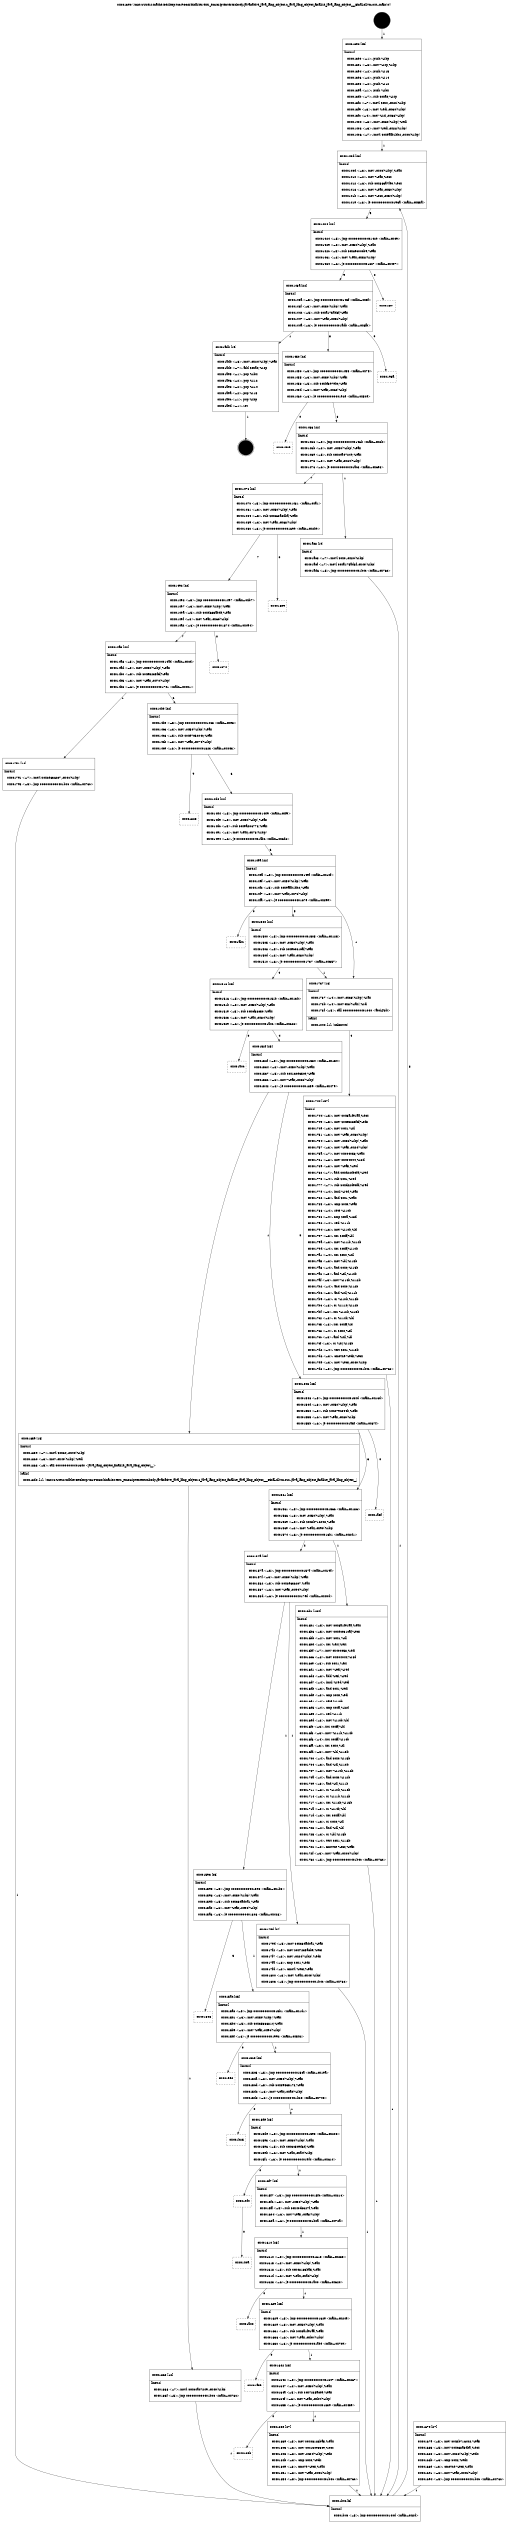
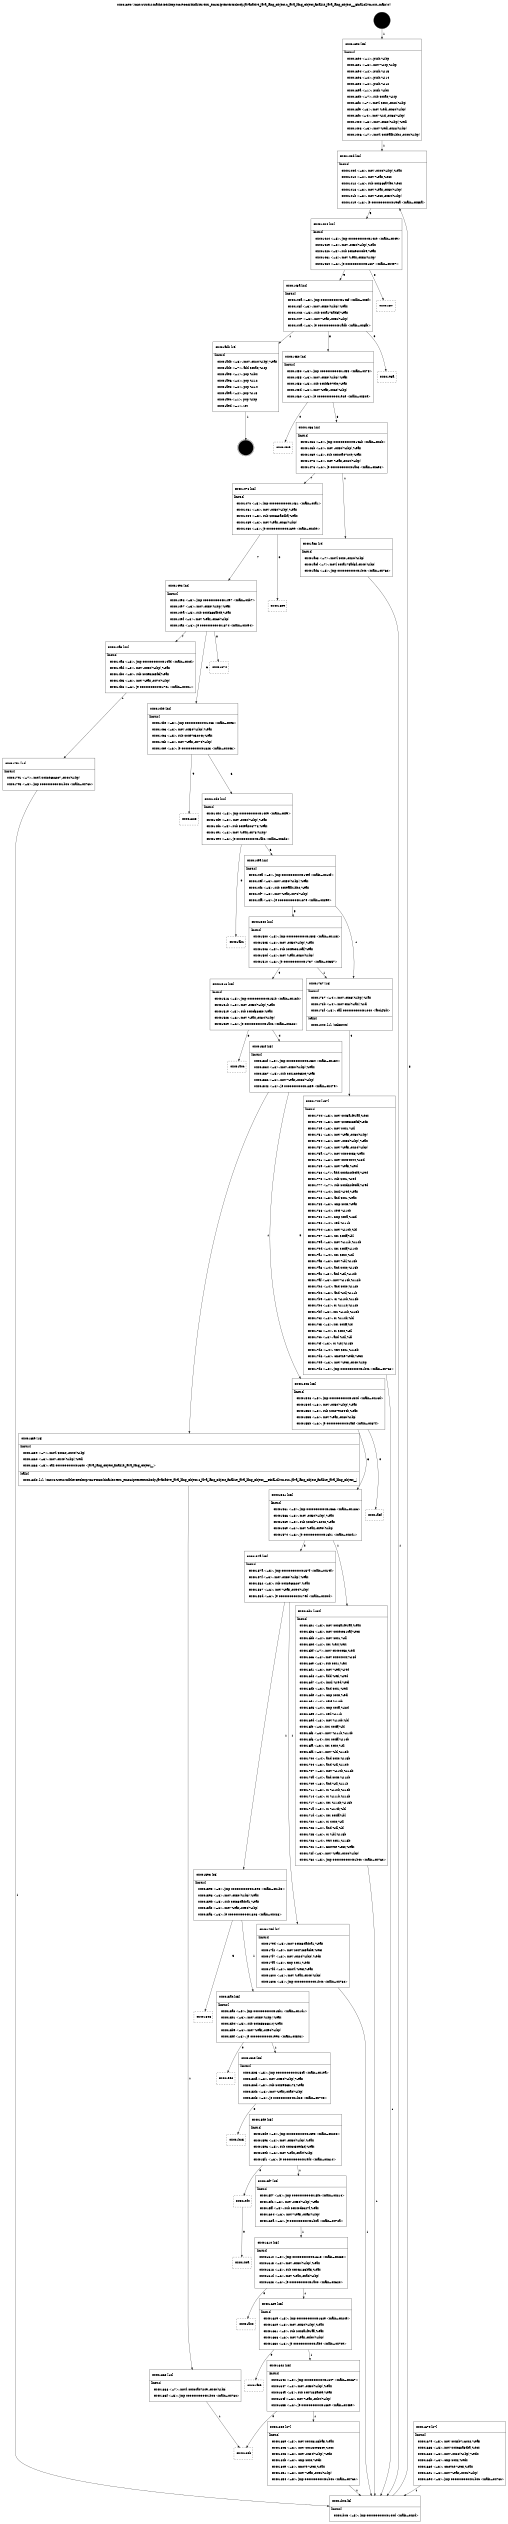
edge "0x4014a8 [22]" -> "0x4014be [22]": now "0x401492 [22]" -> "0x4014be [22]"
edge "0x4014ea [22]" -> "0x401abc": now "0x4014d4 [22]" -> "0x401abc"
edge "0x4015c5 [25]" -> "0x4015de [25]": removed, label "1"
edge "0x401868 [12]" -> "0x401b4c [5]": now "0x401868 [12]" -> "0x40165b"
